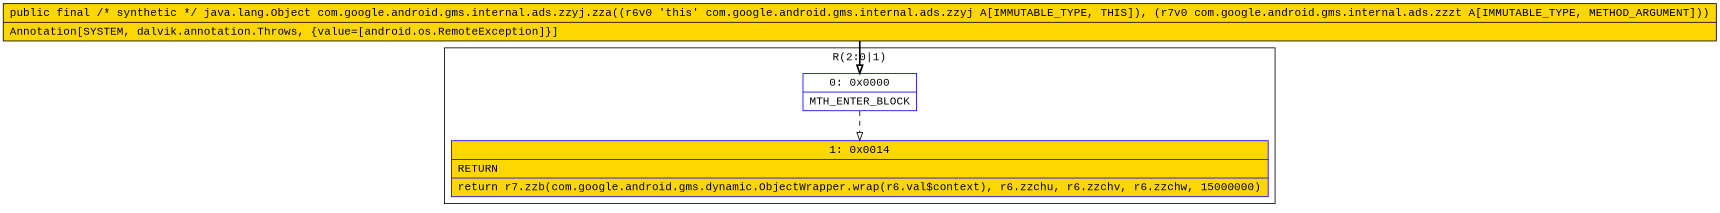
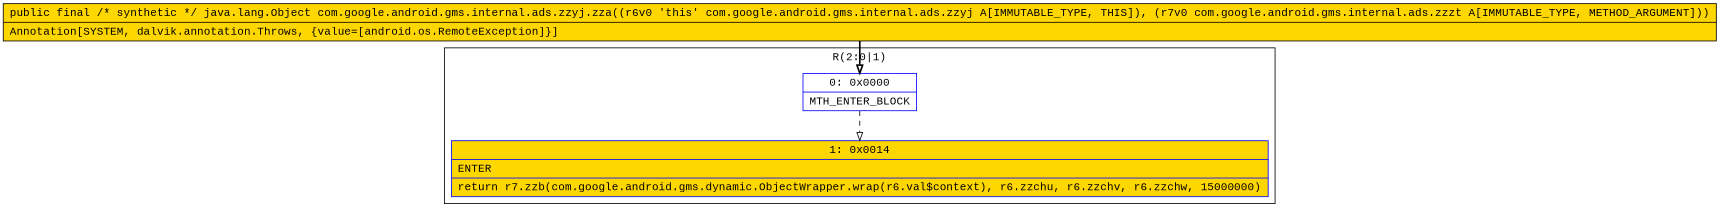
node "1: 0x0014": text "RETURN" -> "ENTER"
